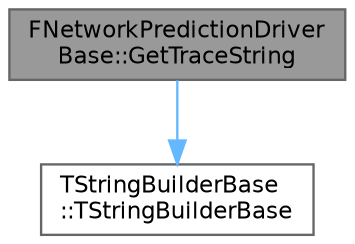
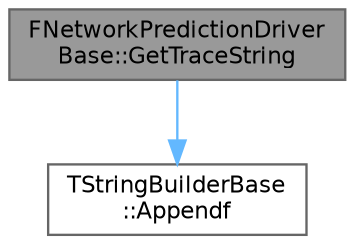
node "TStringBuilderBase ::TStringBuilderBase": label "TStringBuilderBase ::TStringBuilderBase" -> "TStringBuilderBase ::Appendf"
